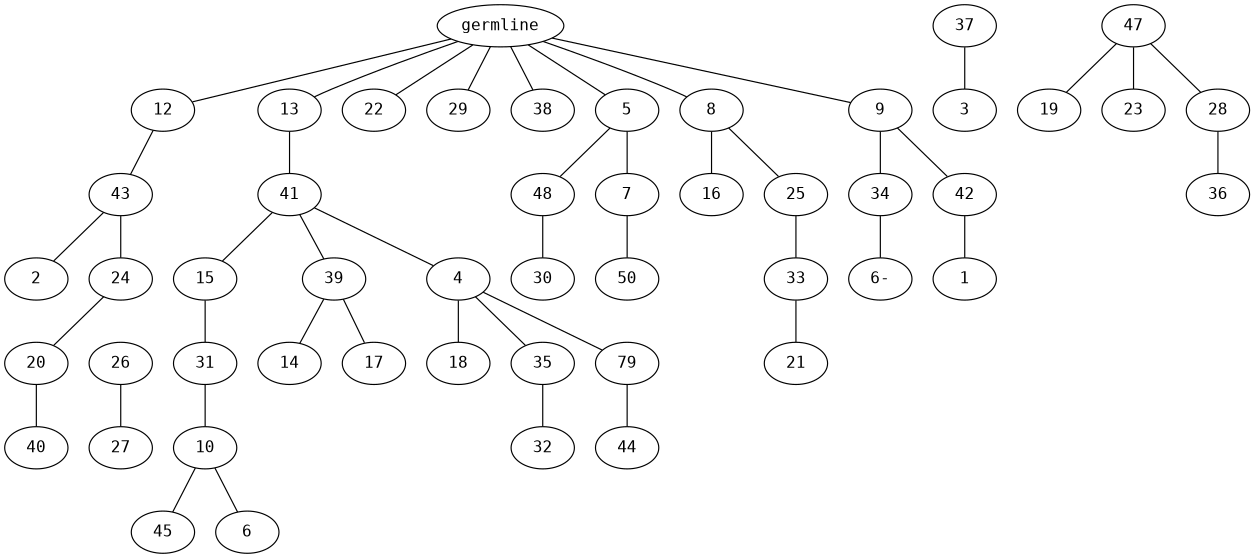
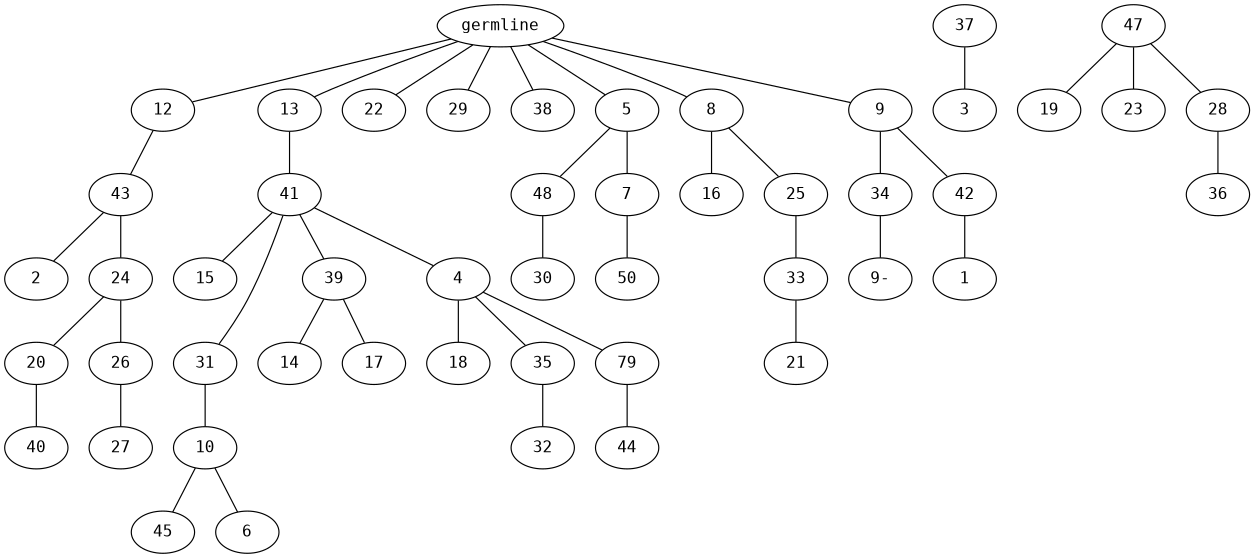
node "6-": label "6-" -> "9-"
edge "24" -- "26": added
edge "15" -- "31": now "41" -- "31"
